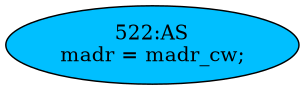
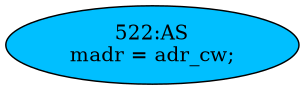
node "522:AS madr = madr_cw;": label "522:AS madr = madr_cw;" -> "522:AS madr = adr_cw;"
